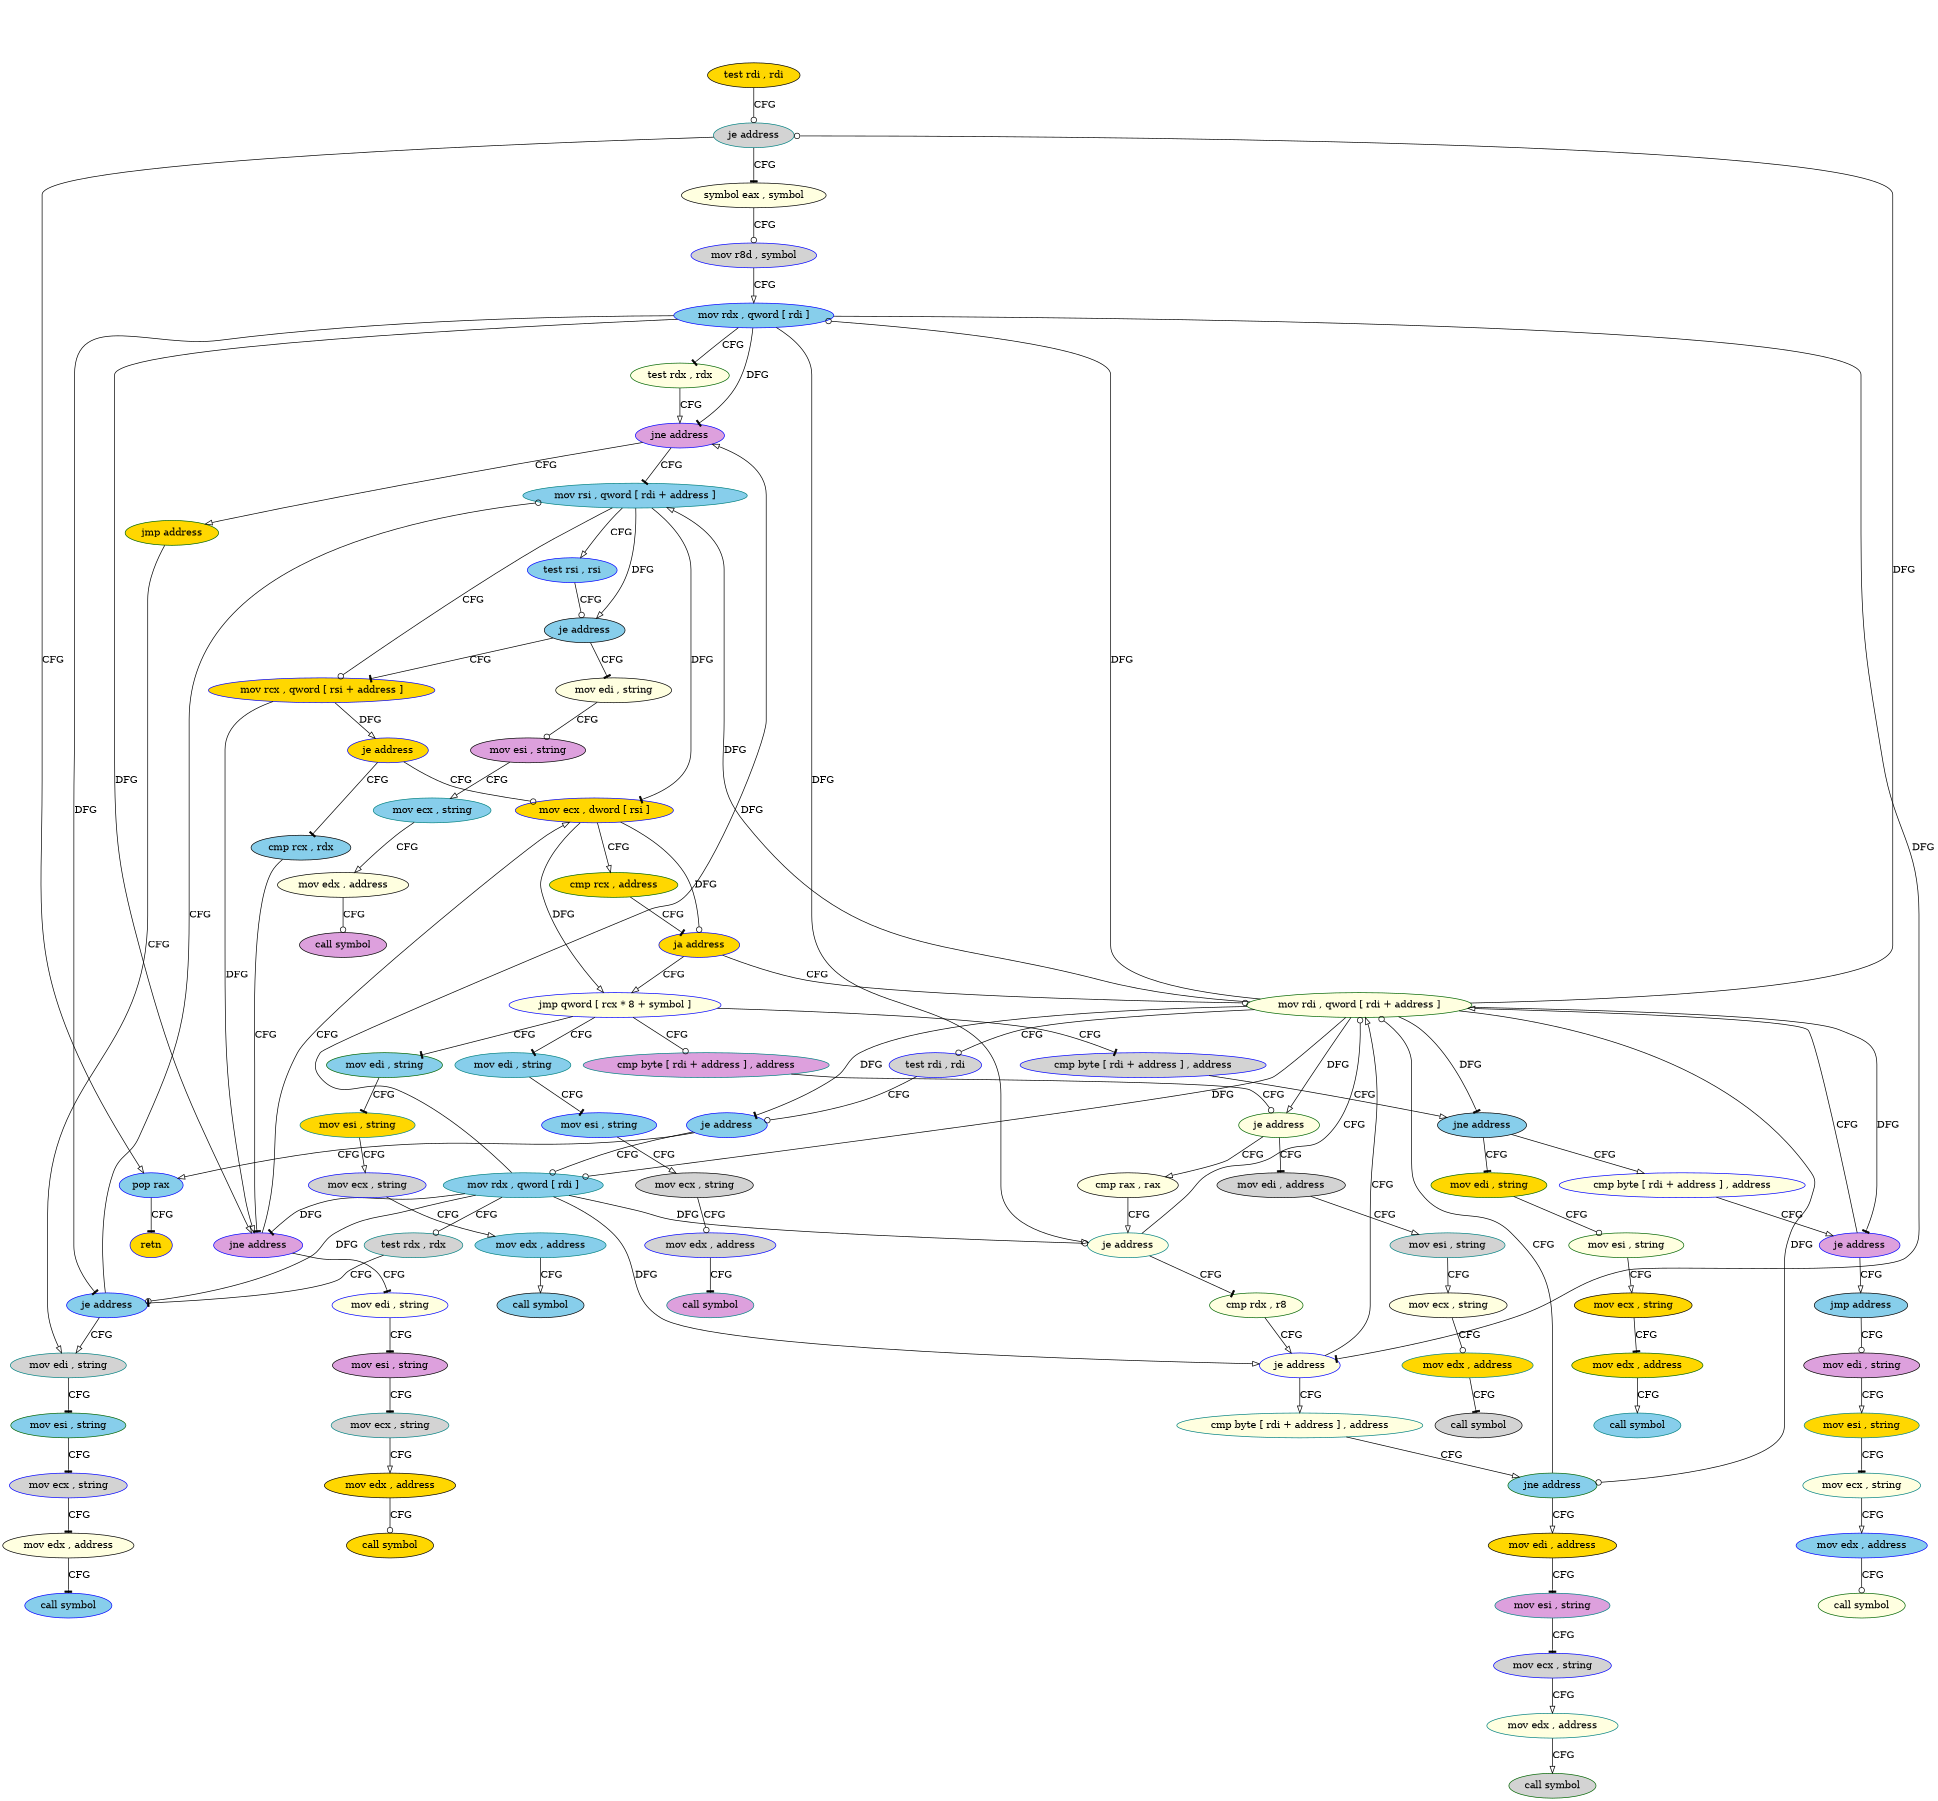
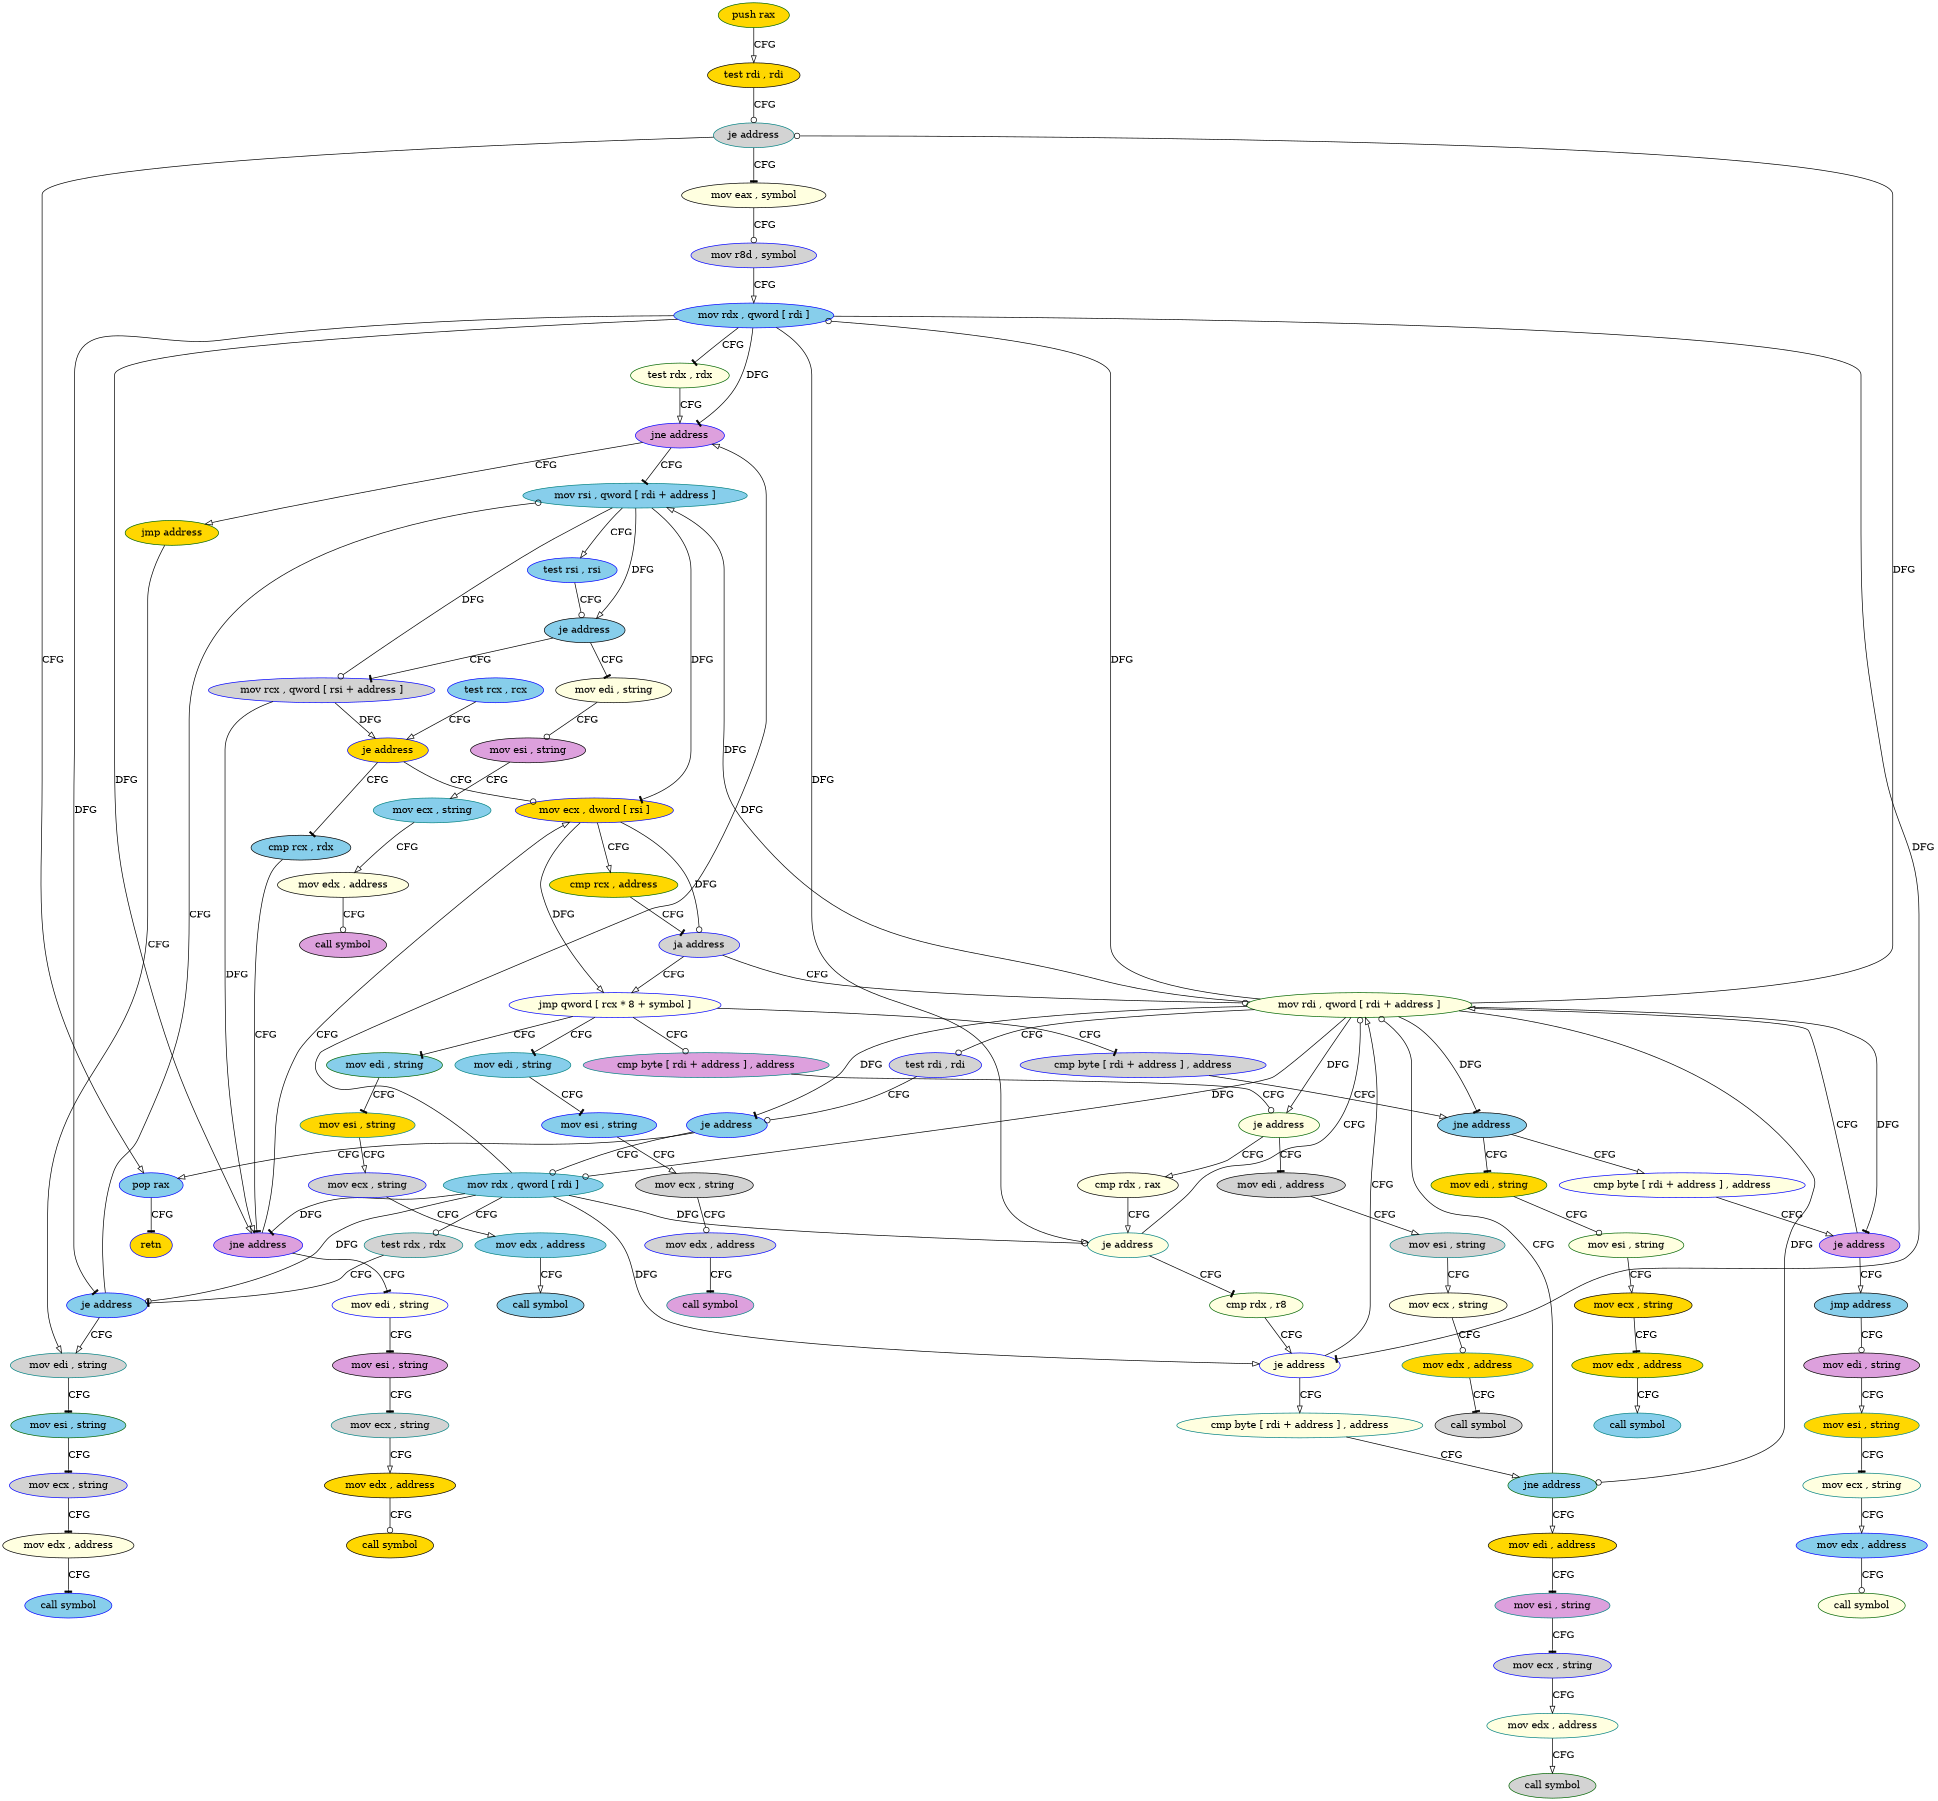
node "push rax": added
node "symbol eax , symbol": label "symbol eax , symbol" -> "mov eax , symbol"
edge "mov rsi , qword [ rdi + address ]" -> "mov rcx , qword [ rsi + address ]": label "CFG" -> "DFG"
node "mov rcx , qword [ rsi + address ]": fillcolor gold -> lightgrey
node "test rcx , rcx": added
node "ja address": fillcolor gold -> lightgrey
node "cmp rax , rax": label "cmp rax , rax" -> "cmp rdx , rax"
